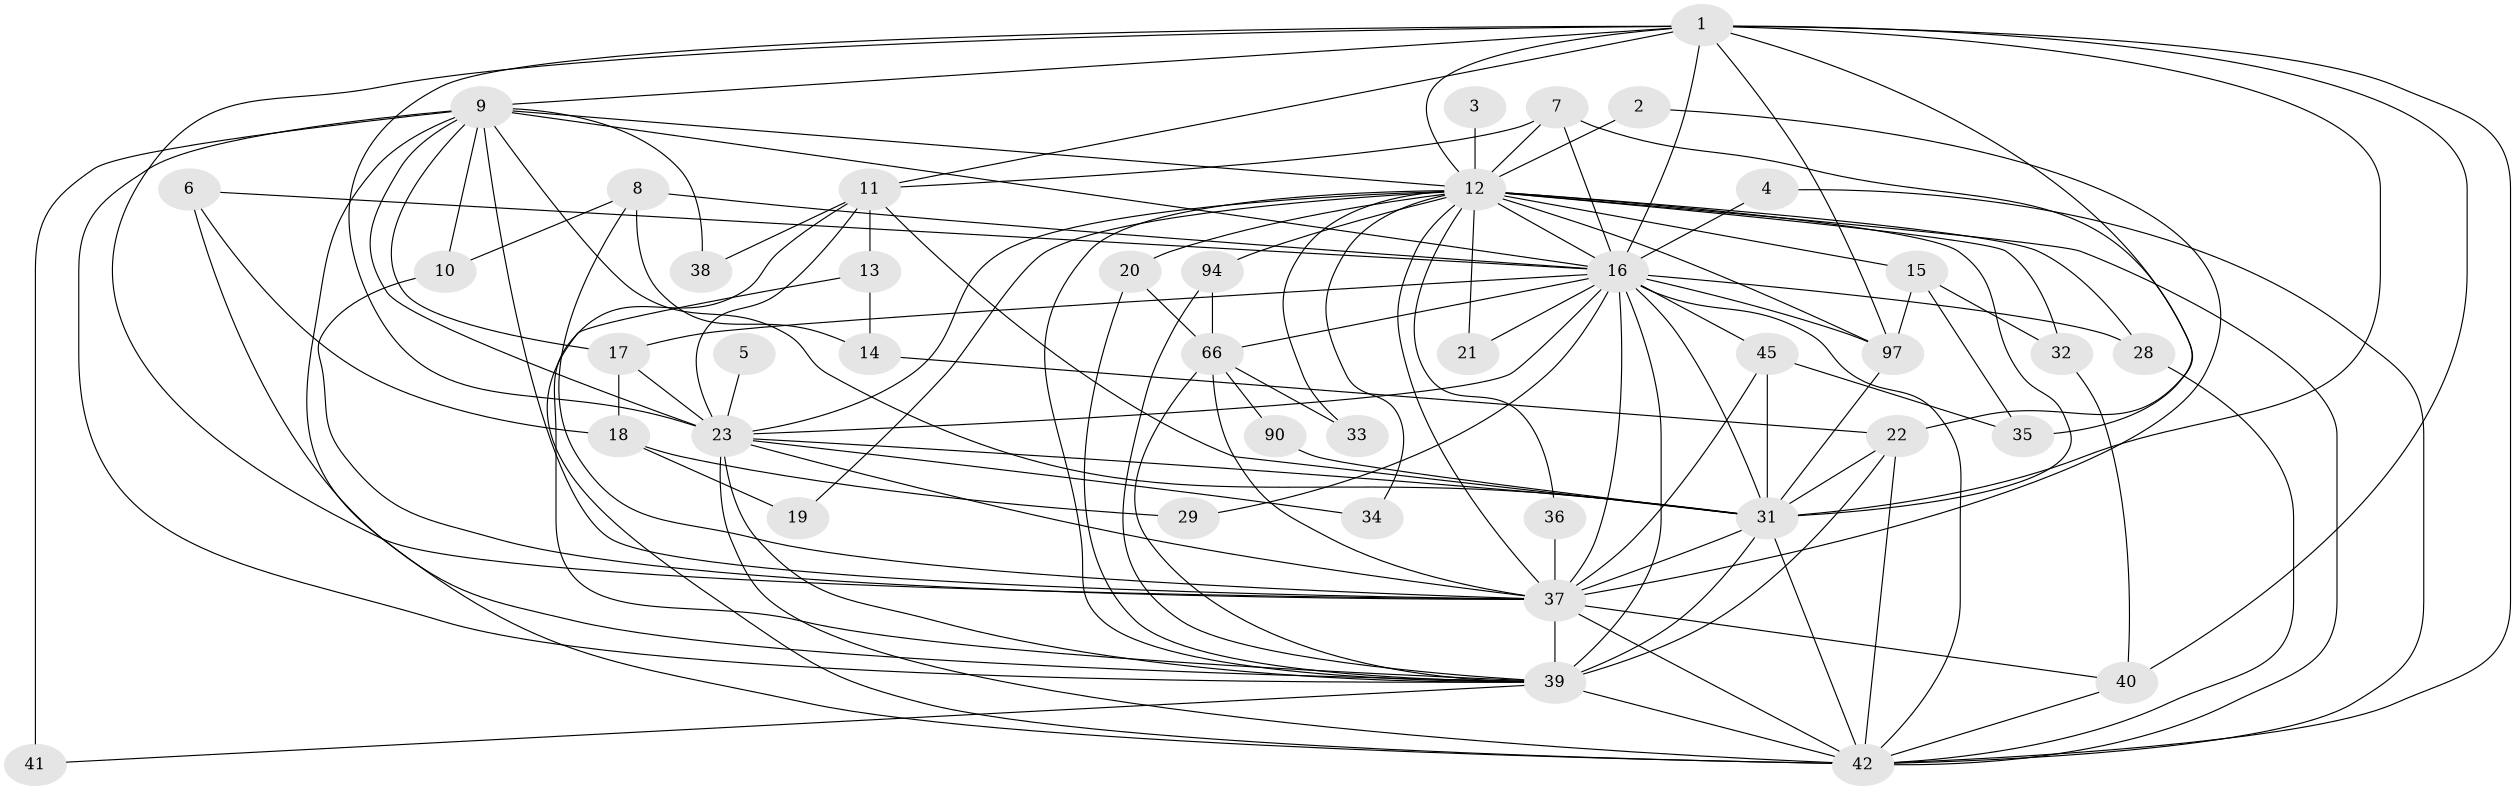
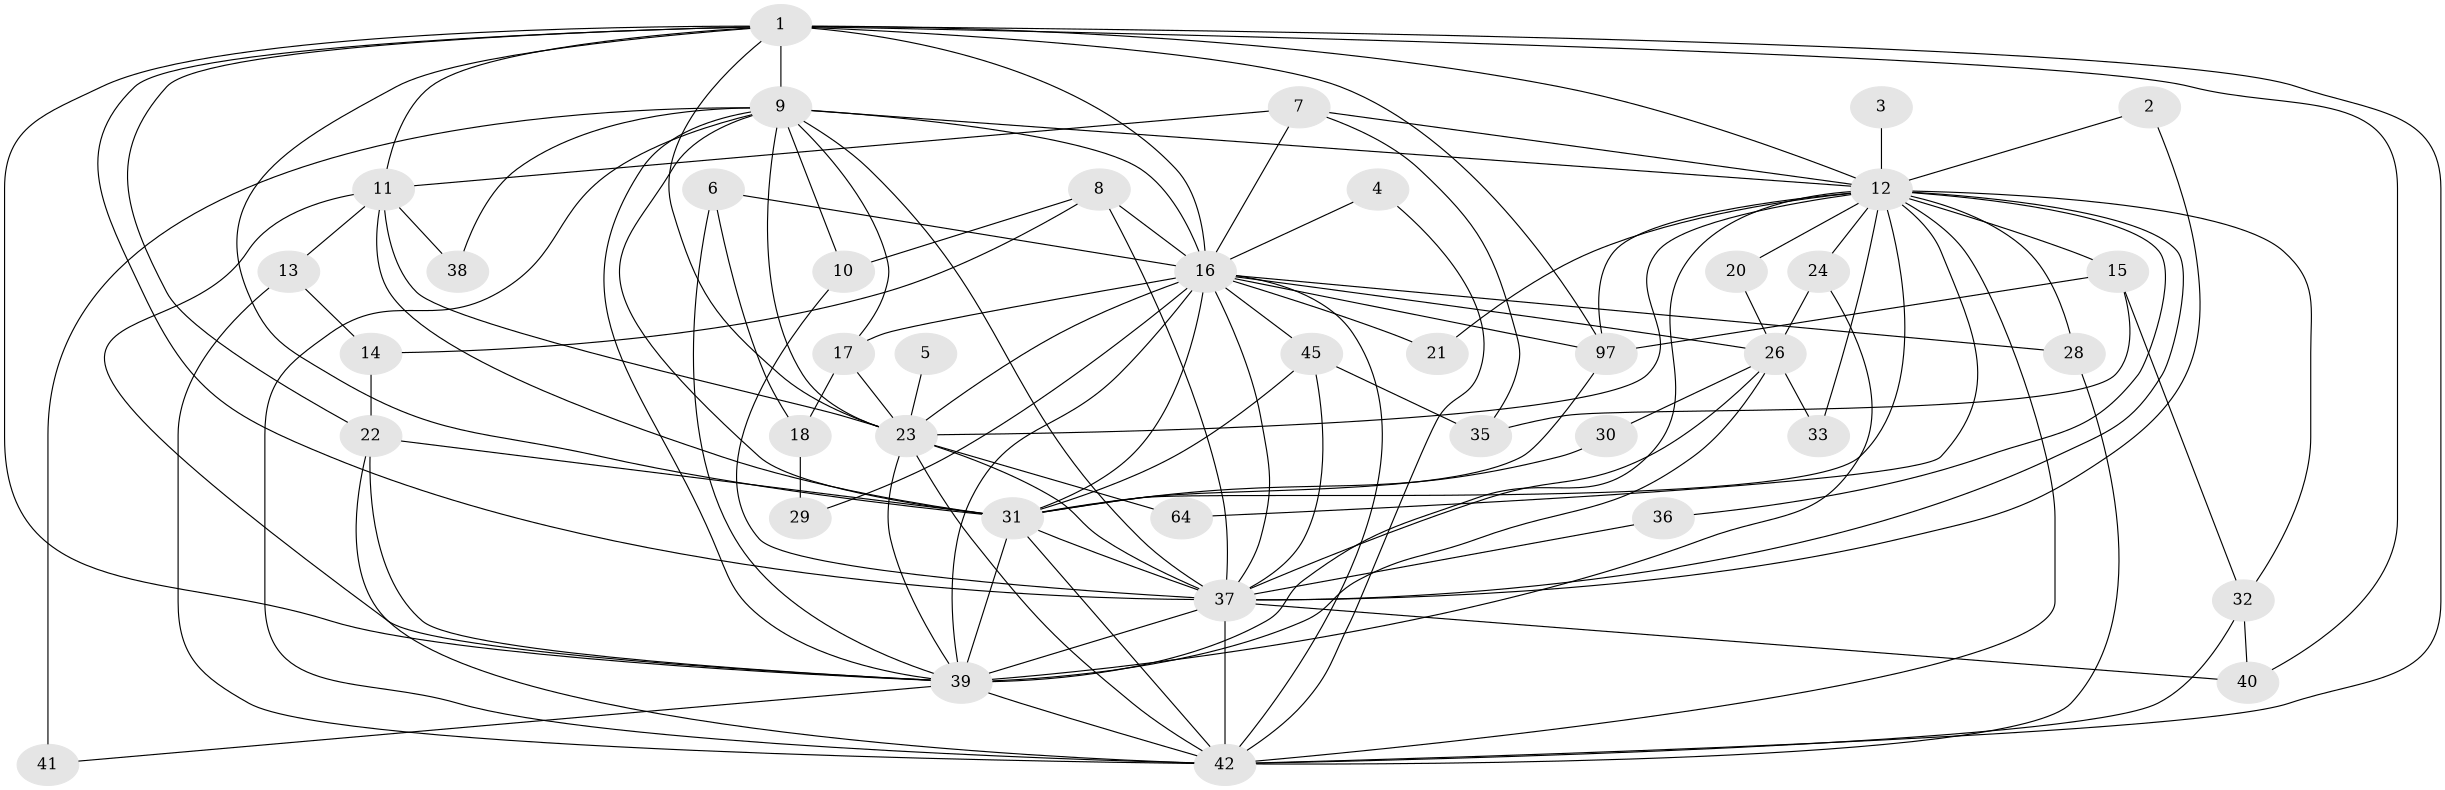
edge "12" -- "16": removed
node "94": label "94" -> "24"
node "66": label "66" -> "26"
node "90": label "90" -> "30"
edge "23" -- "31": removed
node "19": removed
node "34": label "34" -> "64"
edge "20" -- "39": now "1" -- "39"
edge "40" -- "42": now "32" -- "42"
